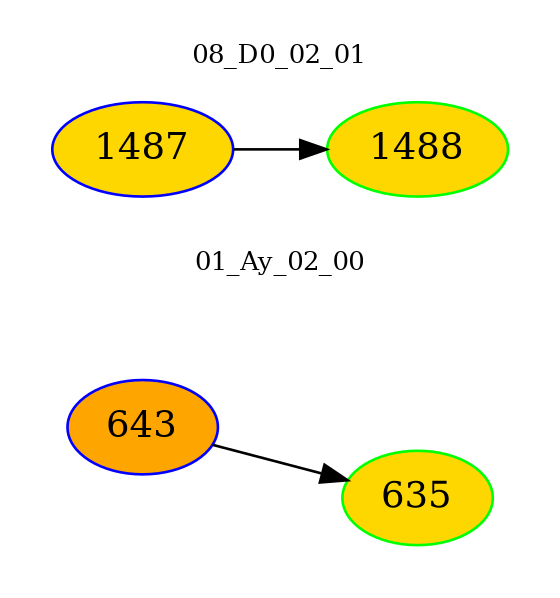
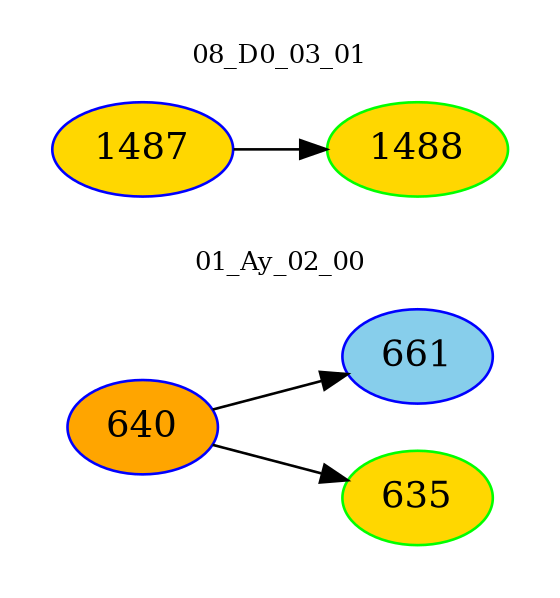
cluster "08_D0_02_01": label "08_D0_02_01" -> "08_D0_03_01"
node "661": added
node "643": label "643" -> "640"
